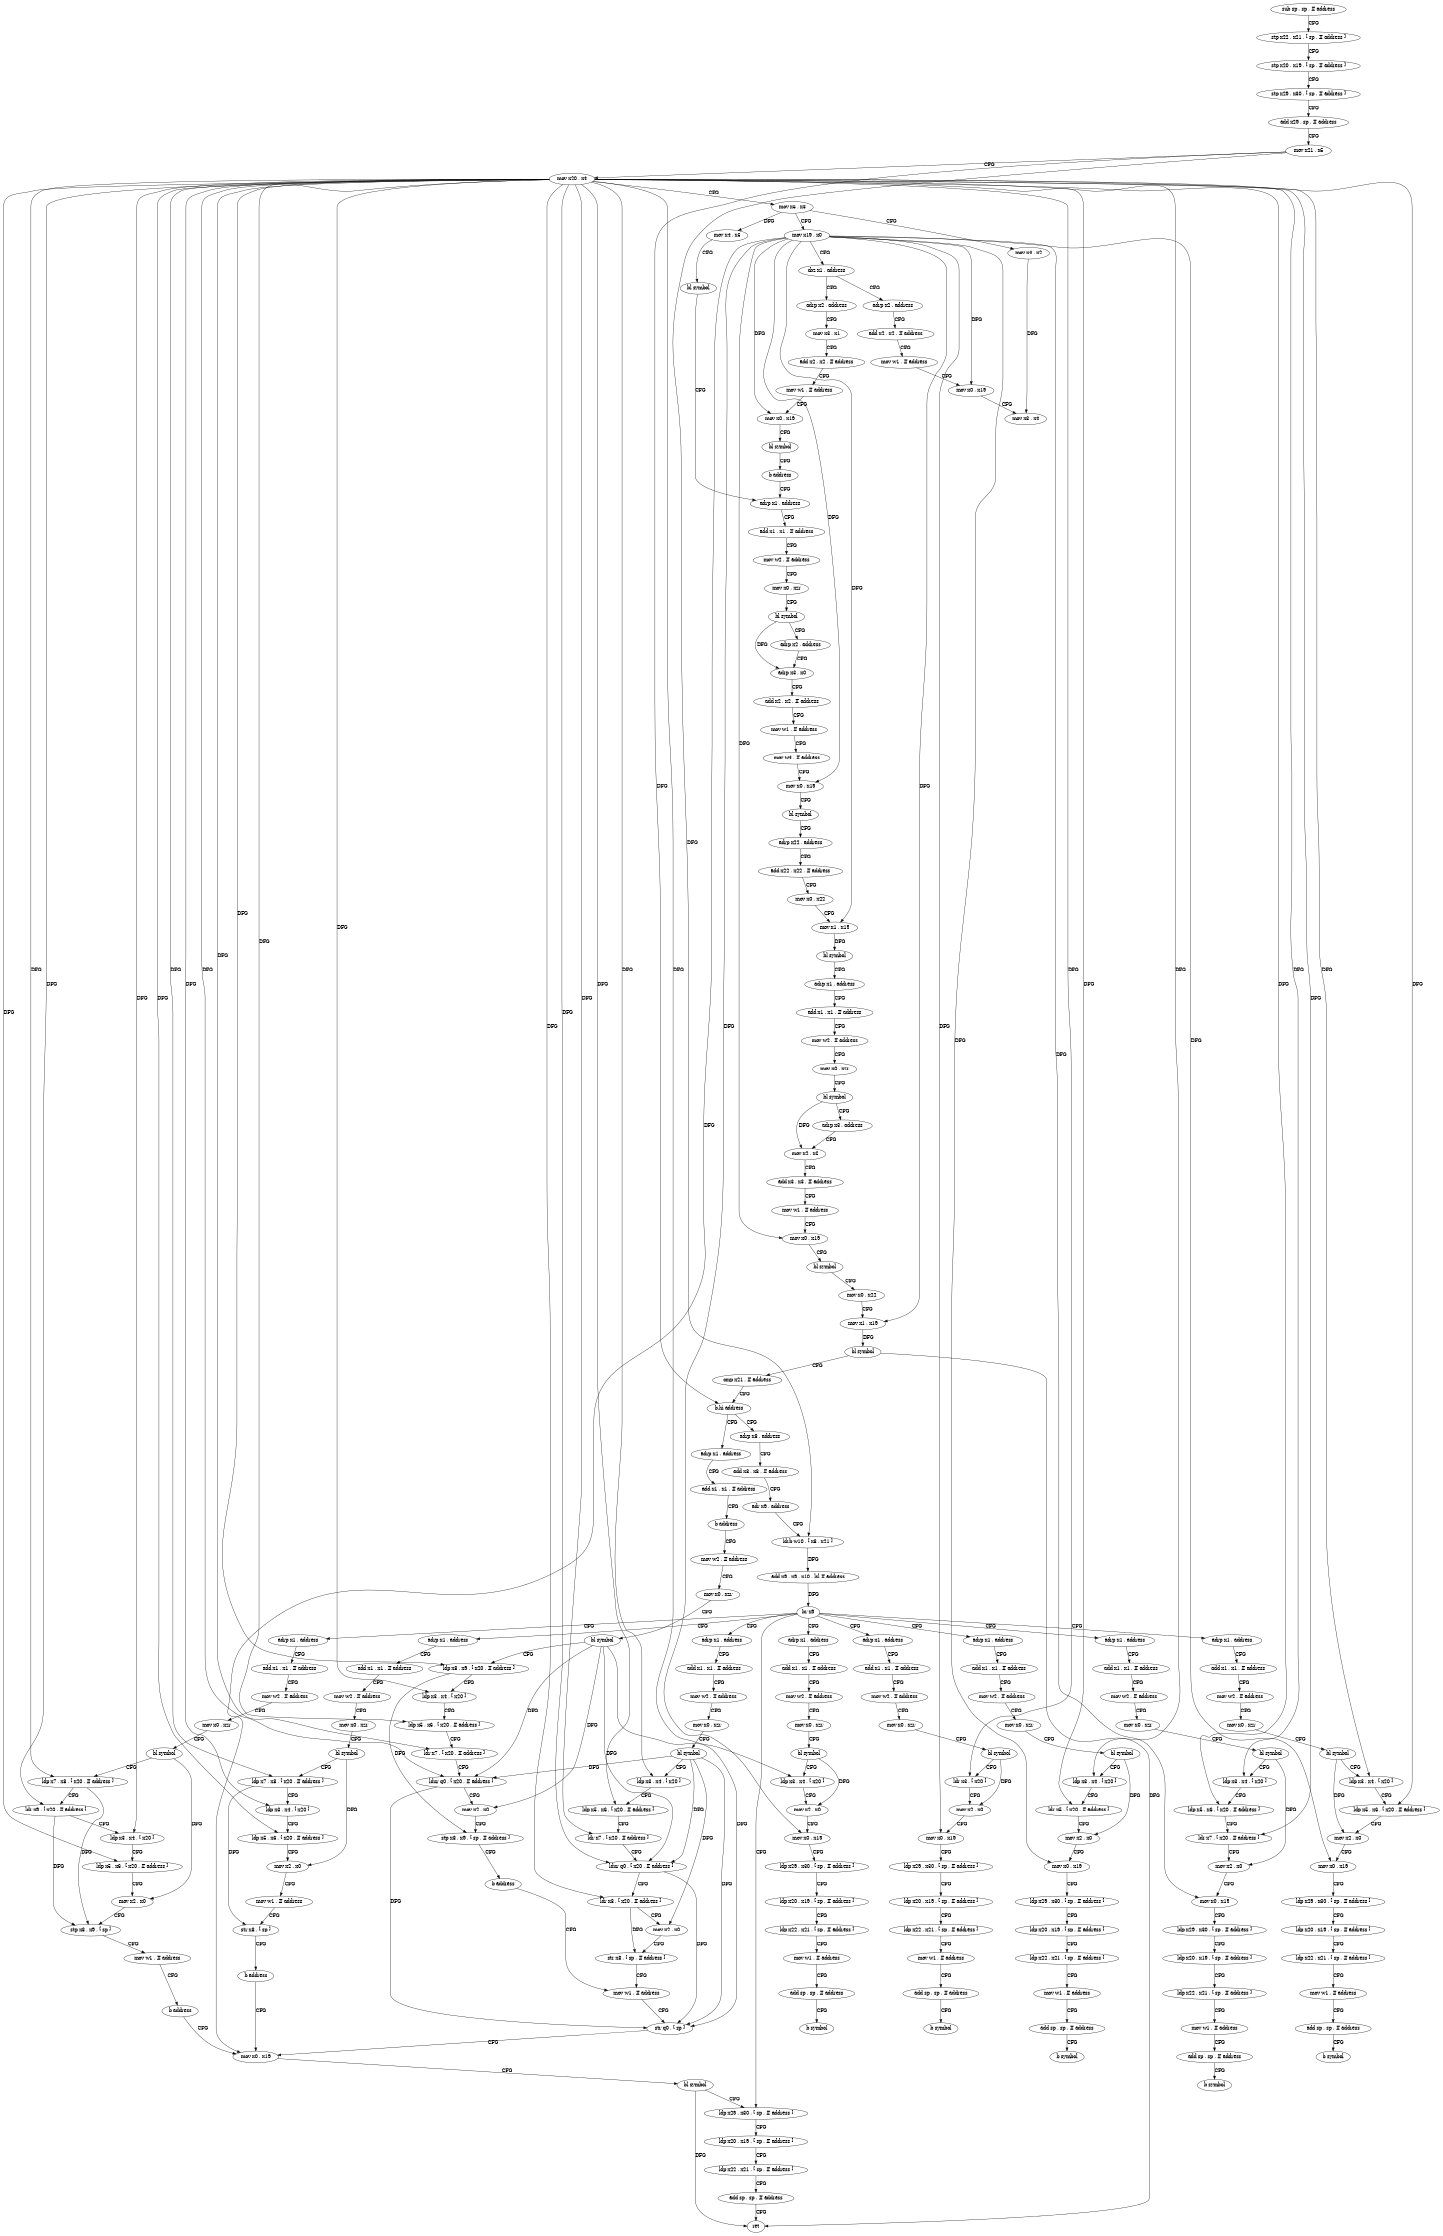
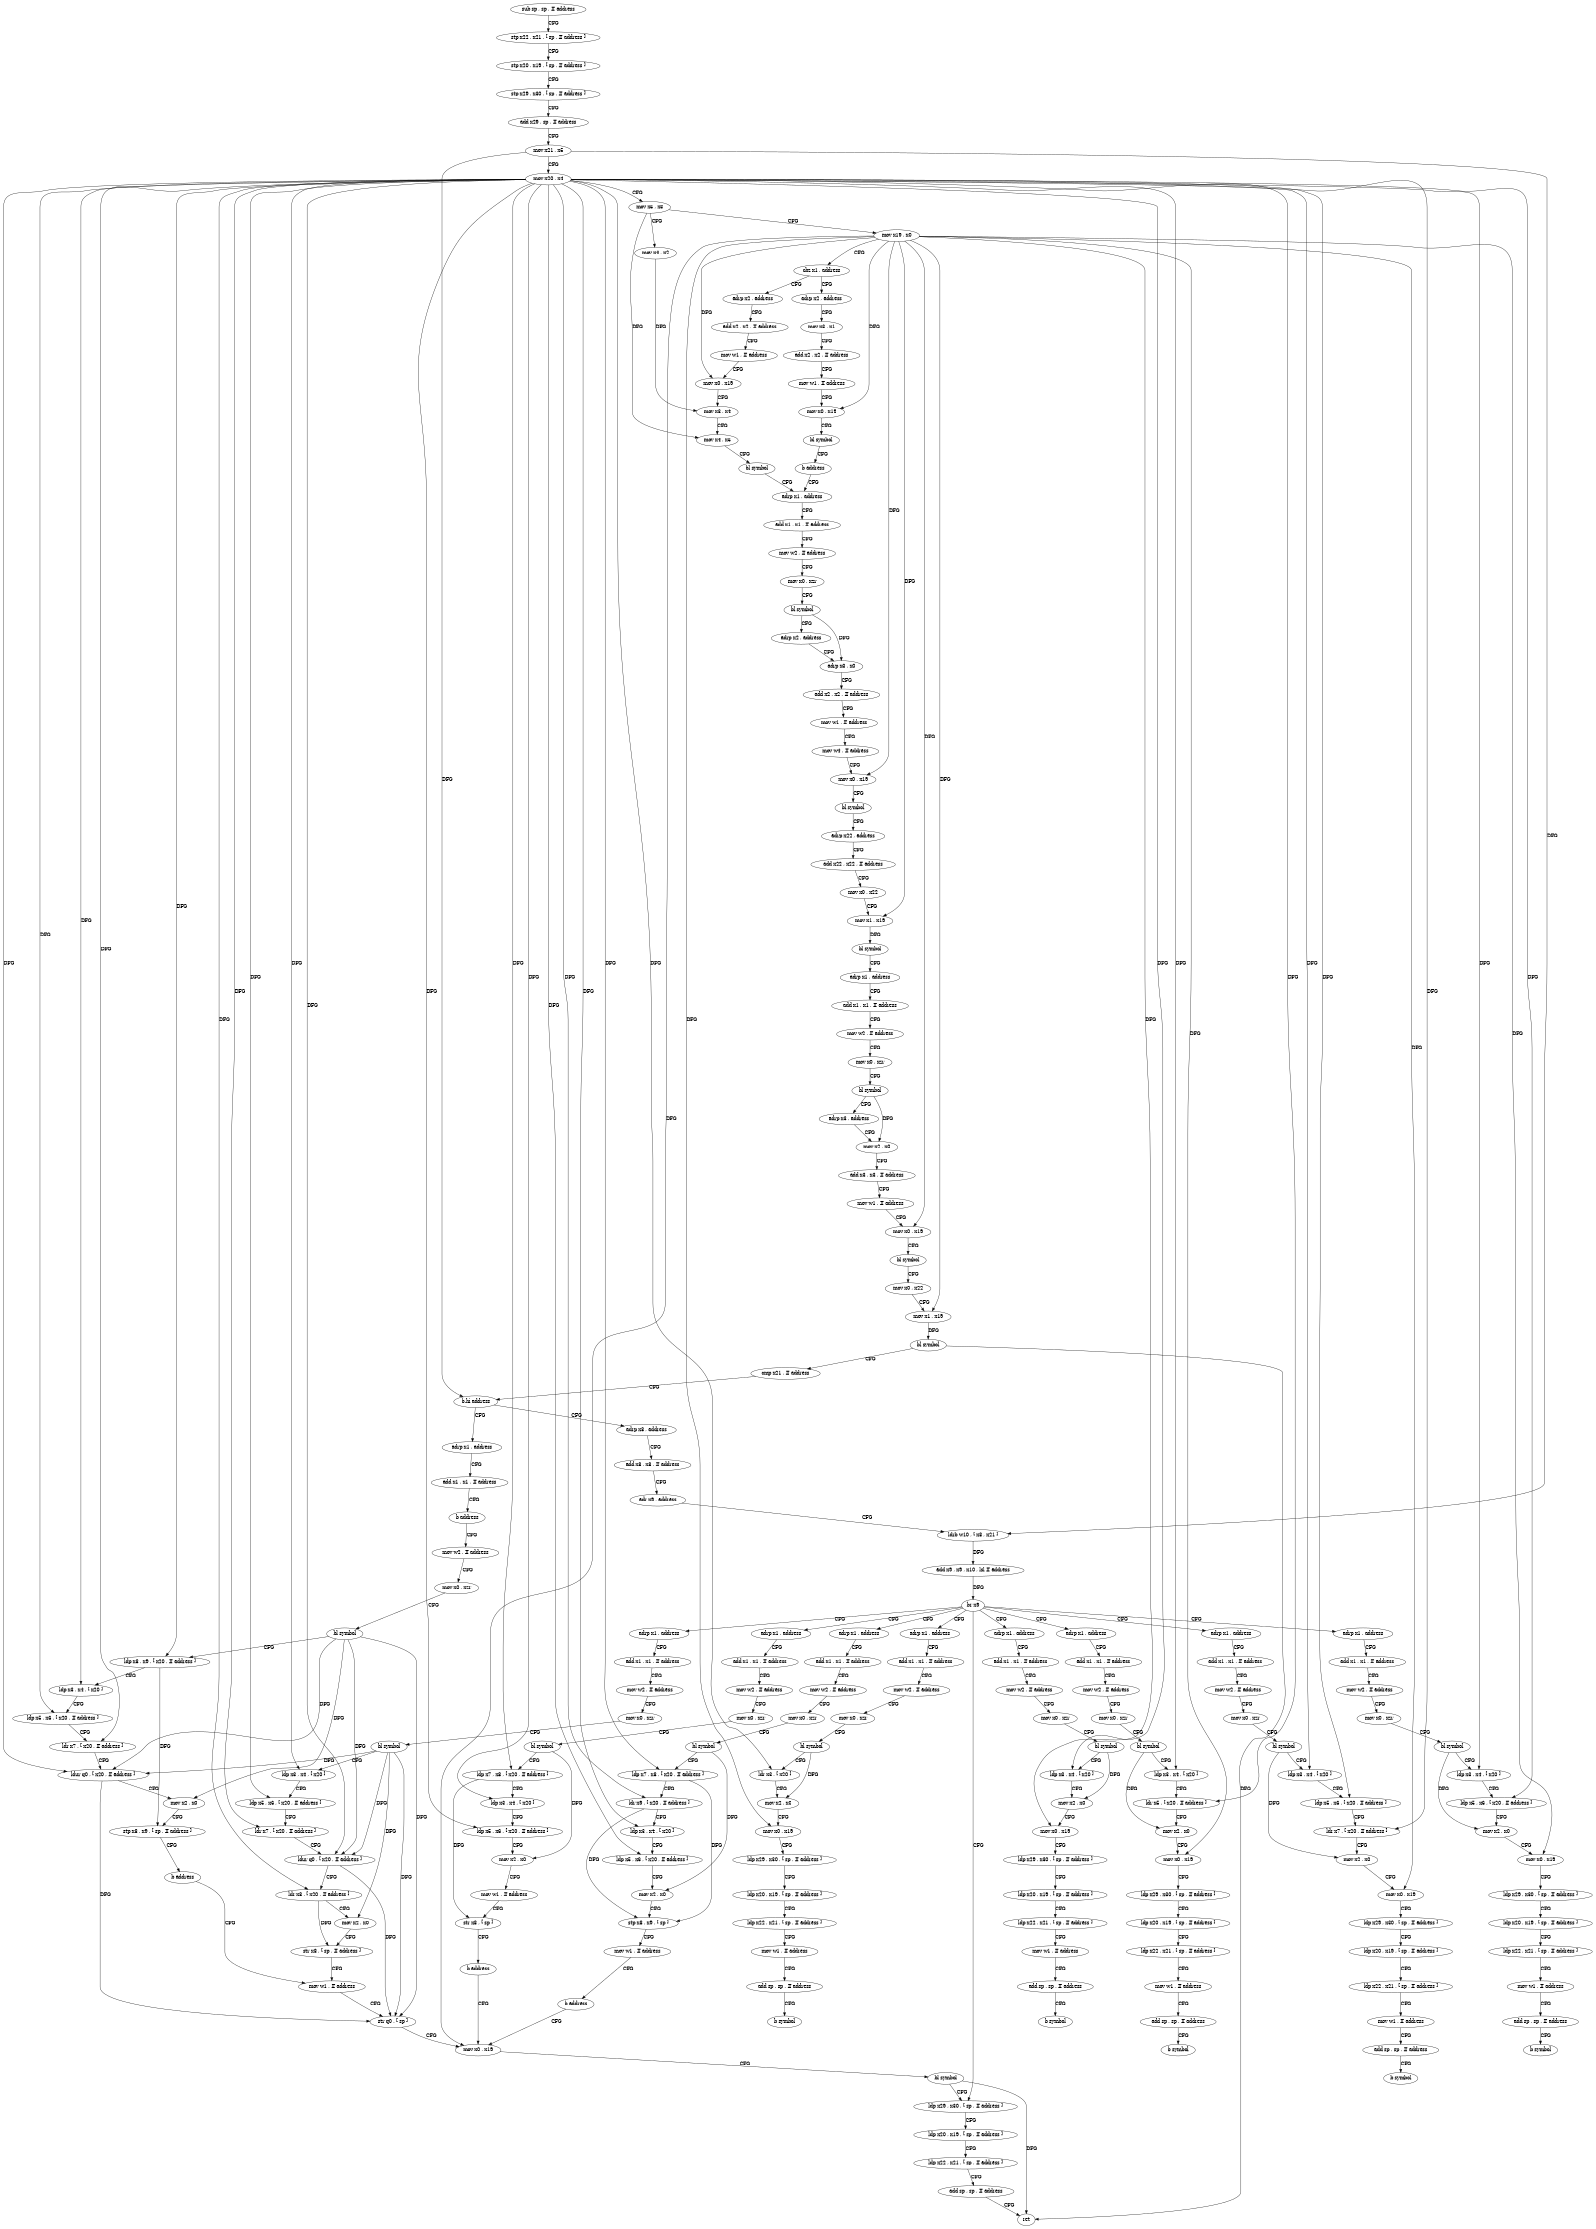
edge "mov x3 , x4" -> "mov x4 , x5": added, label "CFG"
